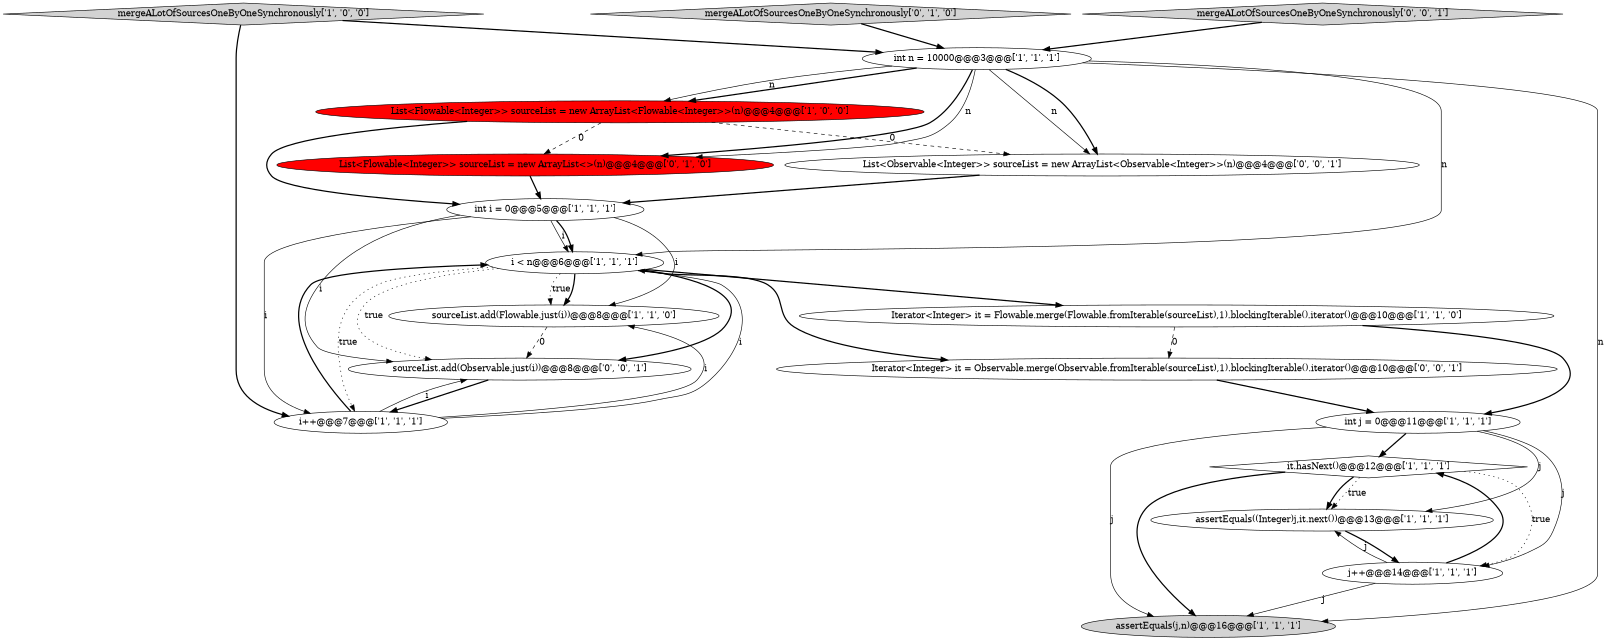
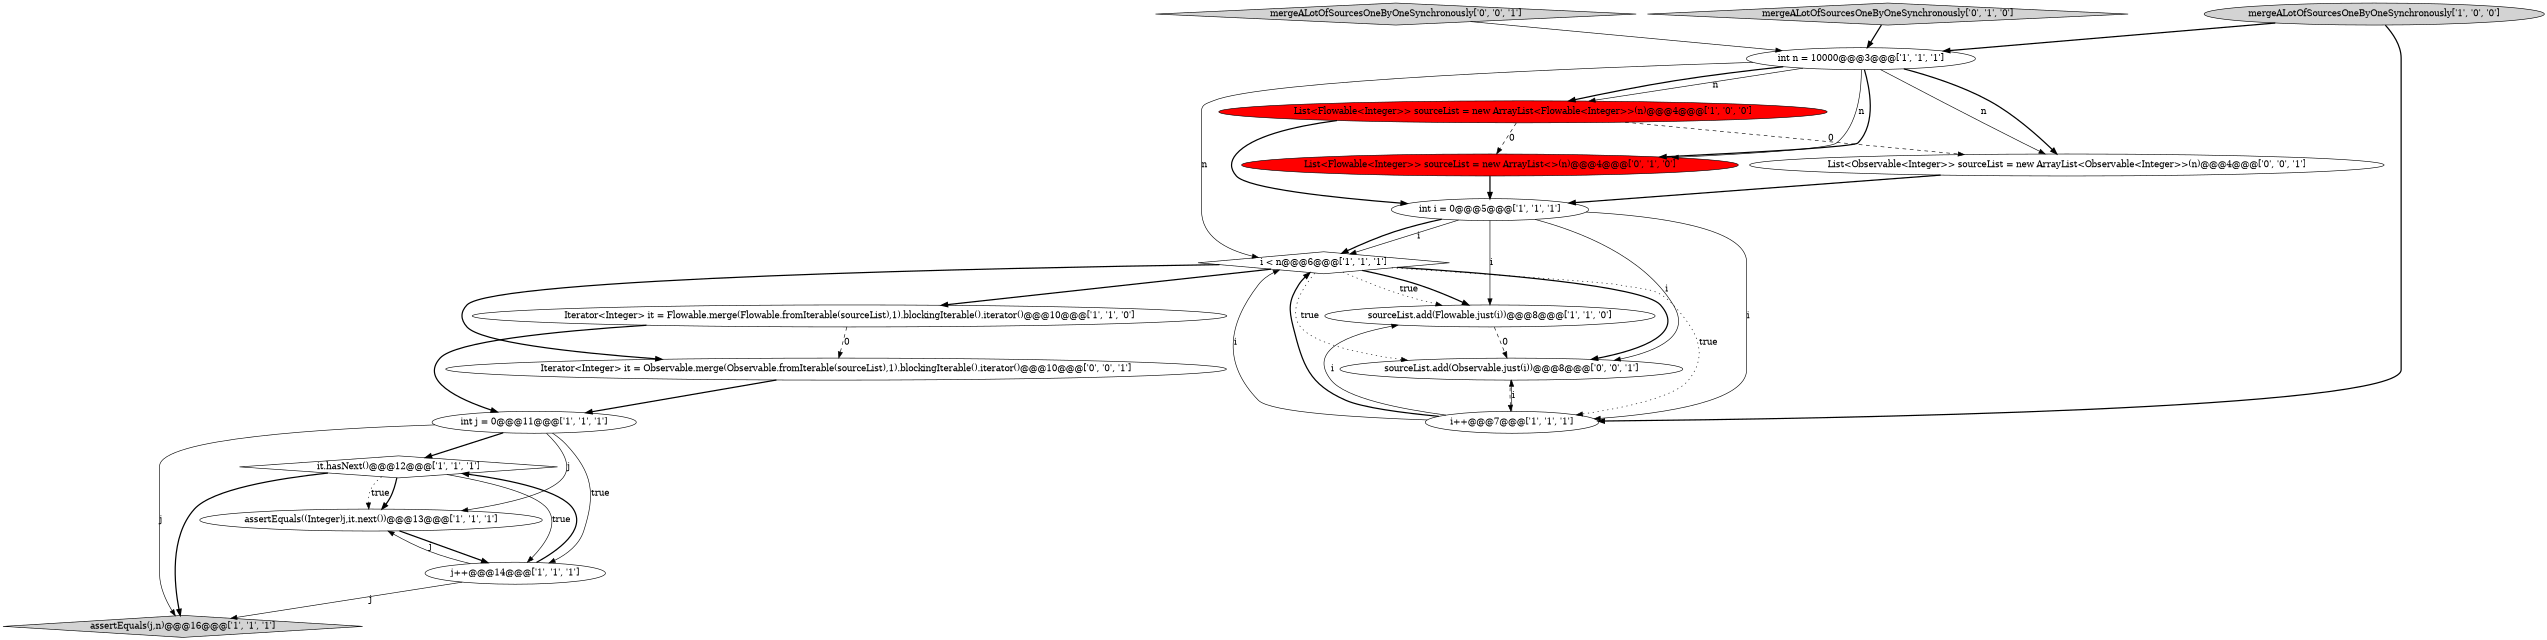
node "mergeALotOfSourcesOneByOneSynchronously['1', '0', '0']": shape diamond -> ellipse
edge "mergeALotOfSourcesOneByOneSynchronously['0', '0', '1']" -> "int n = 10000@@@3@@@['1', '1', '1']": style bold -> solid
edge "int n = 10000@@@3@@@['1', '1', '1']" -> "assertEquals(j,n)@@@16@@@['1', '1', '1']": removed, label "n"
node "i < n@@@6@@@['1', '1', '1']": shape ellipse -> diamond
edge "sourceList.add(Observable.just(i))@@@8@@@['0', '0', '1']" -> "i++@@@7@@@['1', '1', '1']": style bold -> dashed
edge "int j = 0@@@11@@@['1', '1', '1']" -> "j++@@@14@@@['1', '1', '1']": label "j" -> "true"
edge "it.hasNext()@@@12@@@['1', '1', '1']" -> "j++@@@14@@@['1', '1', '1']": style dotted -> solid
node "assertEquals(j,n)@@@16@@@['1', '1', '1']": shape ellipse -> diamond
